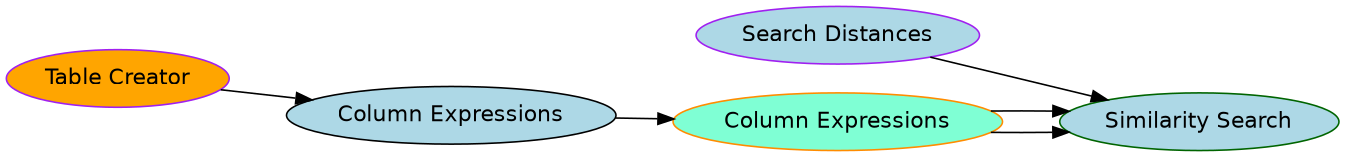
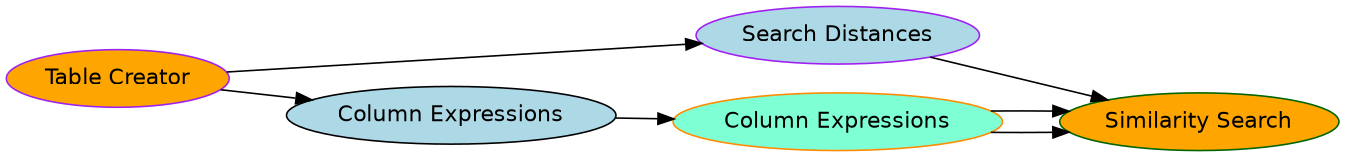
edge "Table Creator" -> "Search Distances": added
node "Similarity Search": fillcolor lightblue -> orange
